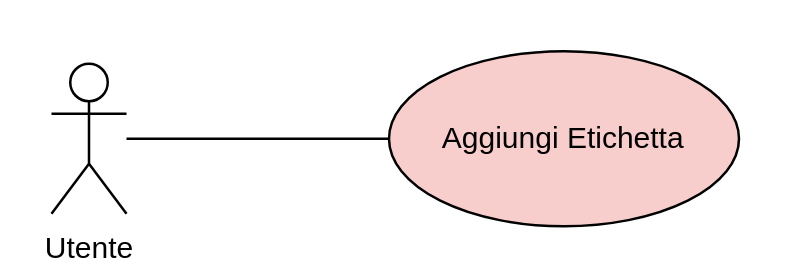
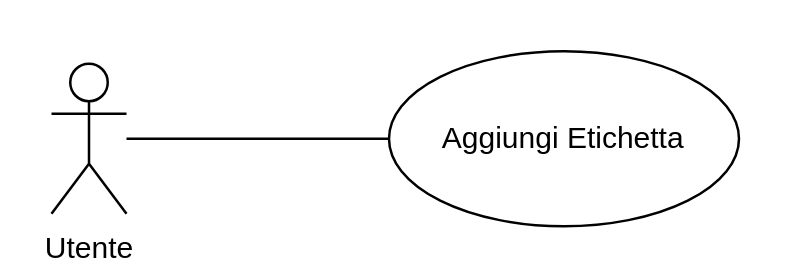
node "Aggiungi Etichetta": fillcolor #f8cecc -> #ffffff
